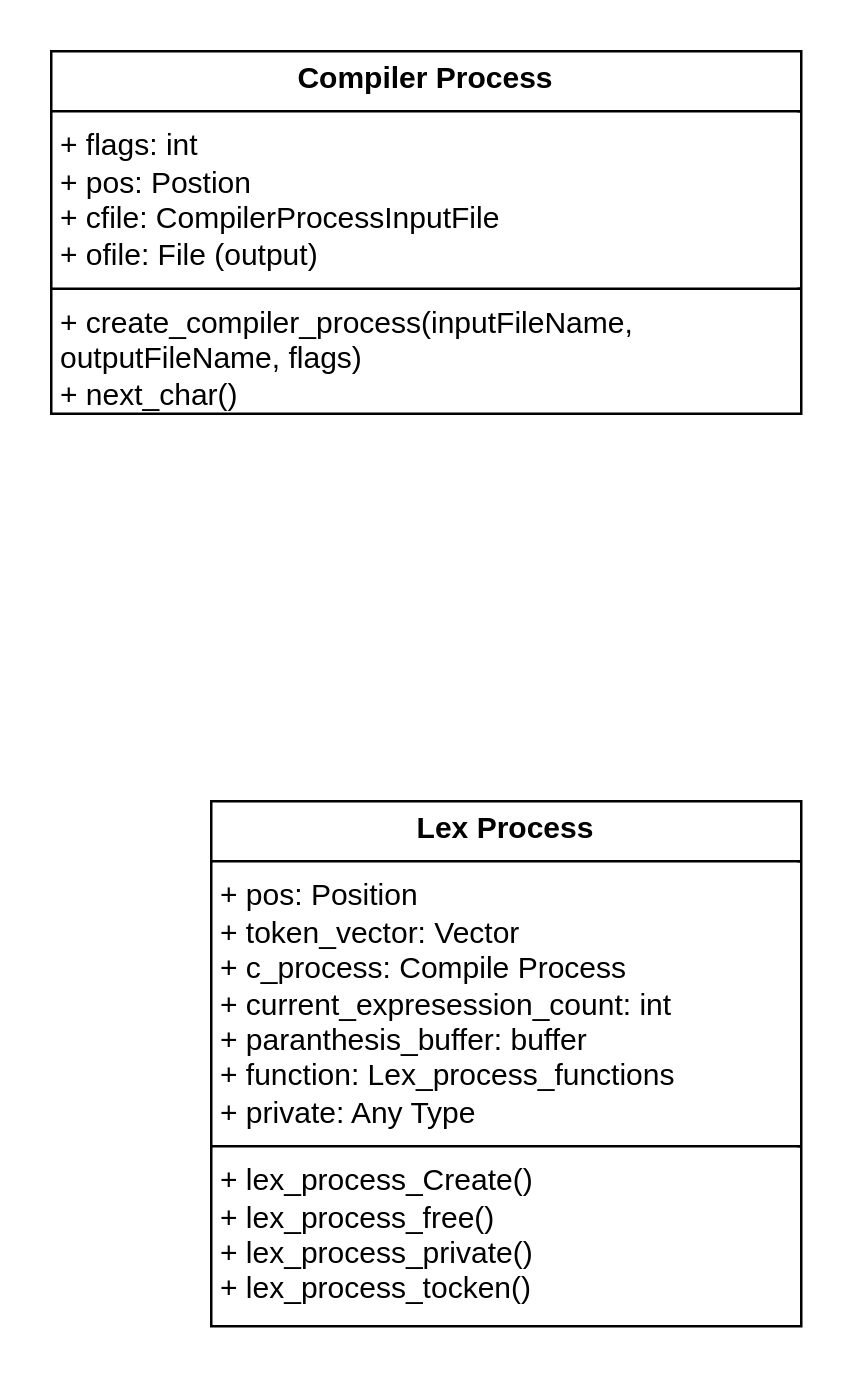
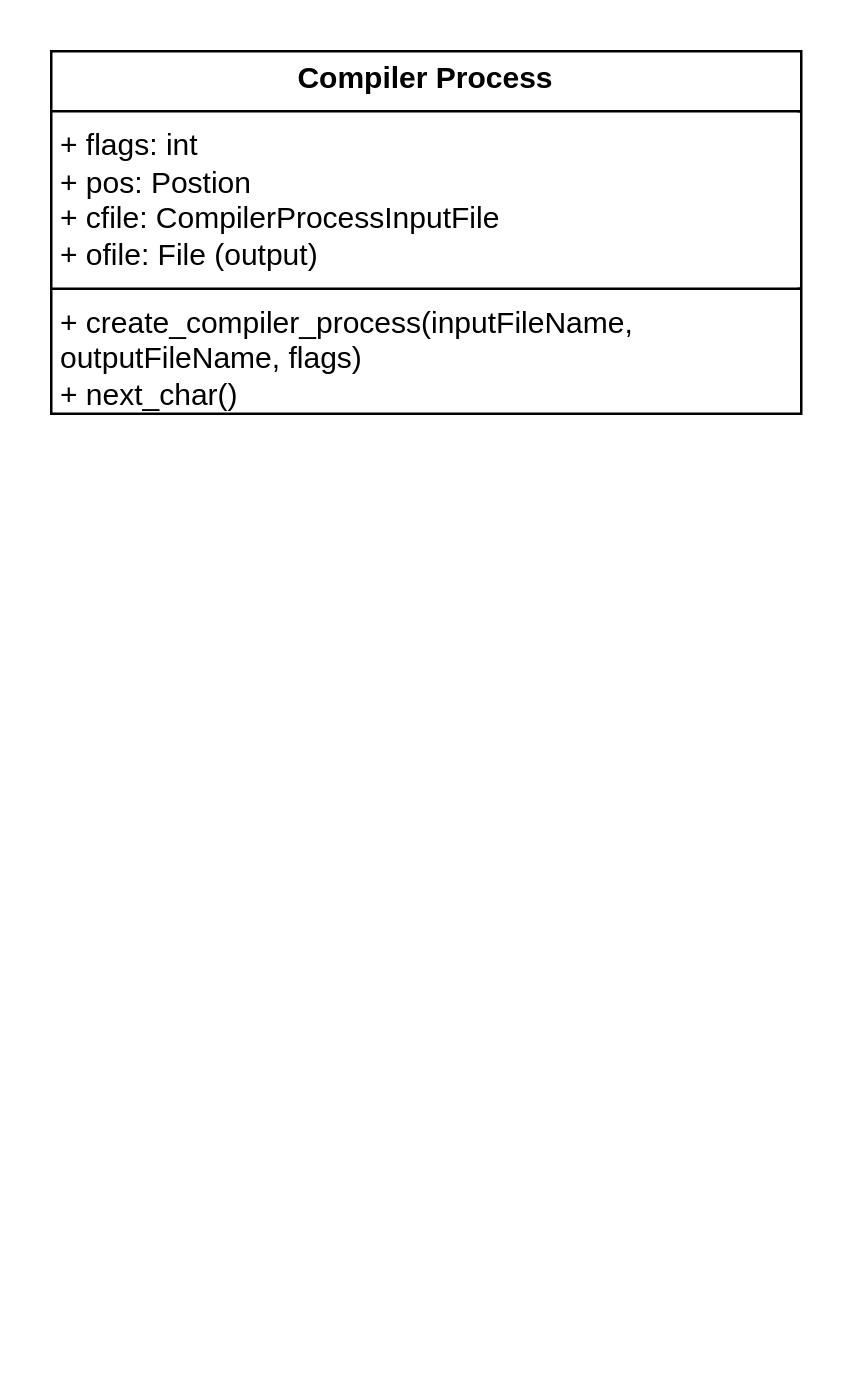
node "Lex Process + pos: Position + token_vector: Vector + c_process: Compile Process + current_expresession_count: int + paranthesis_buffer: buffer + function: Lex_process_functions + private: Any Type + lex_process_Create() + lex_process_free() + lex_process_private() + lex_process_tocken()": removed
